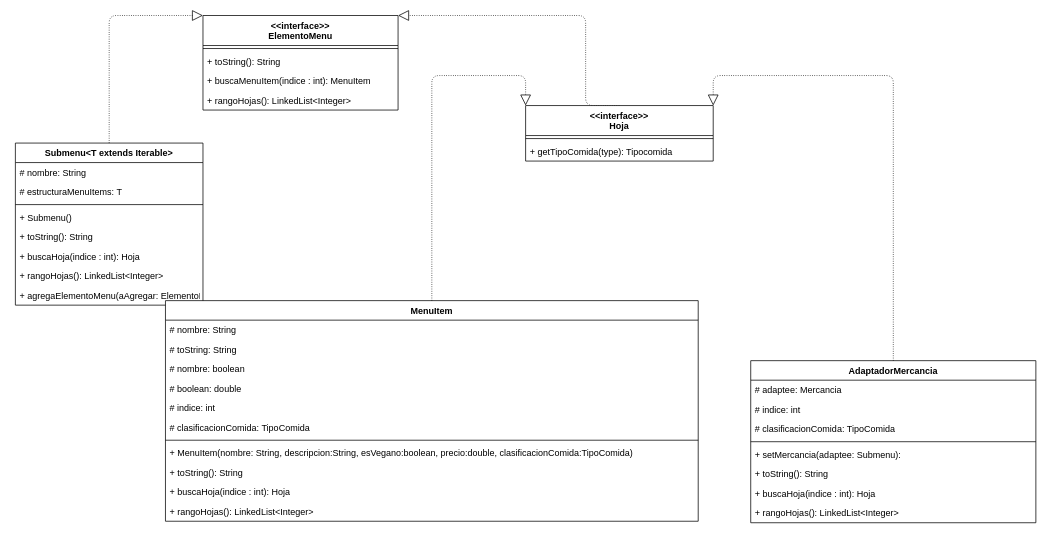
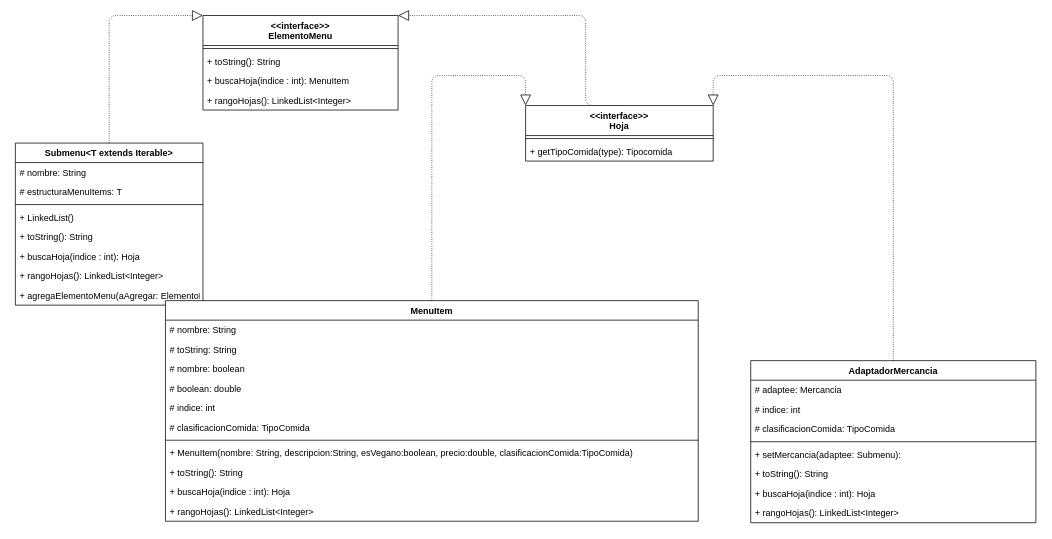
node "+ buscaMenuItem(indice : int): MenuItem": label "+ buscaMenuItem(indice : int): MenuItem" -> "+ buscaHoja(indice : int): MenuItem"
node "+ Submenu()": label "+ Submenu()" -> "+ LinkedList()"
